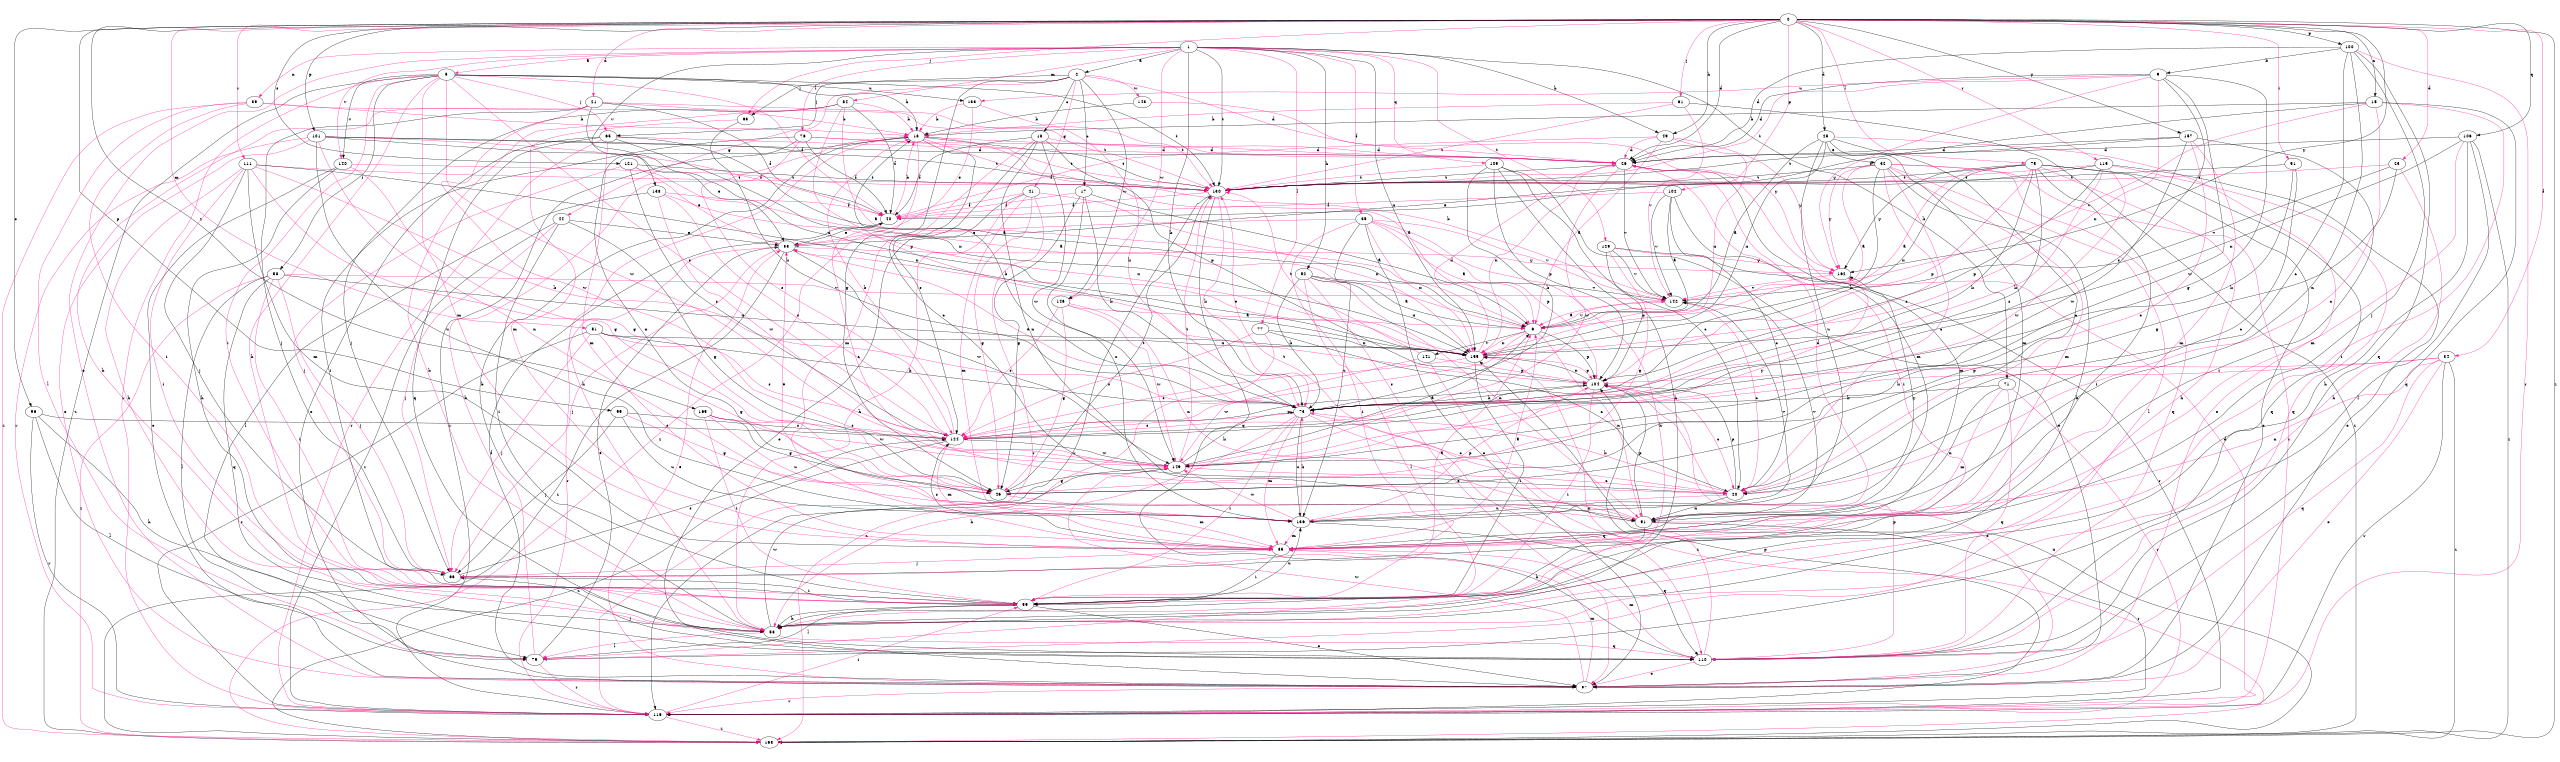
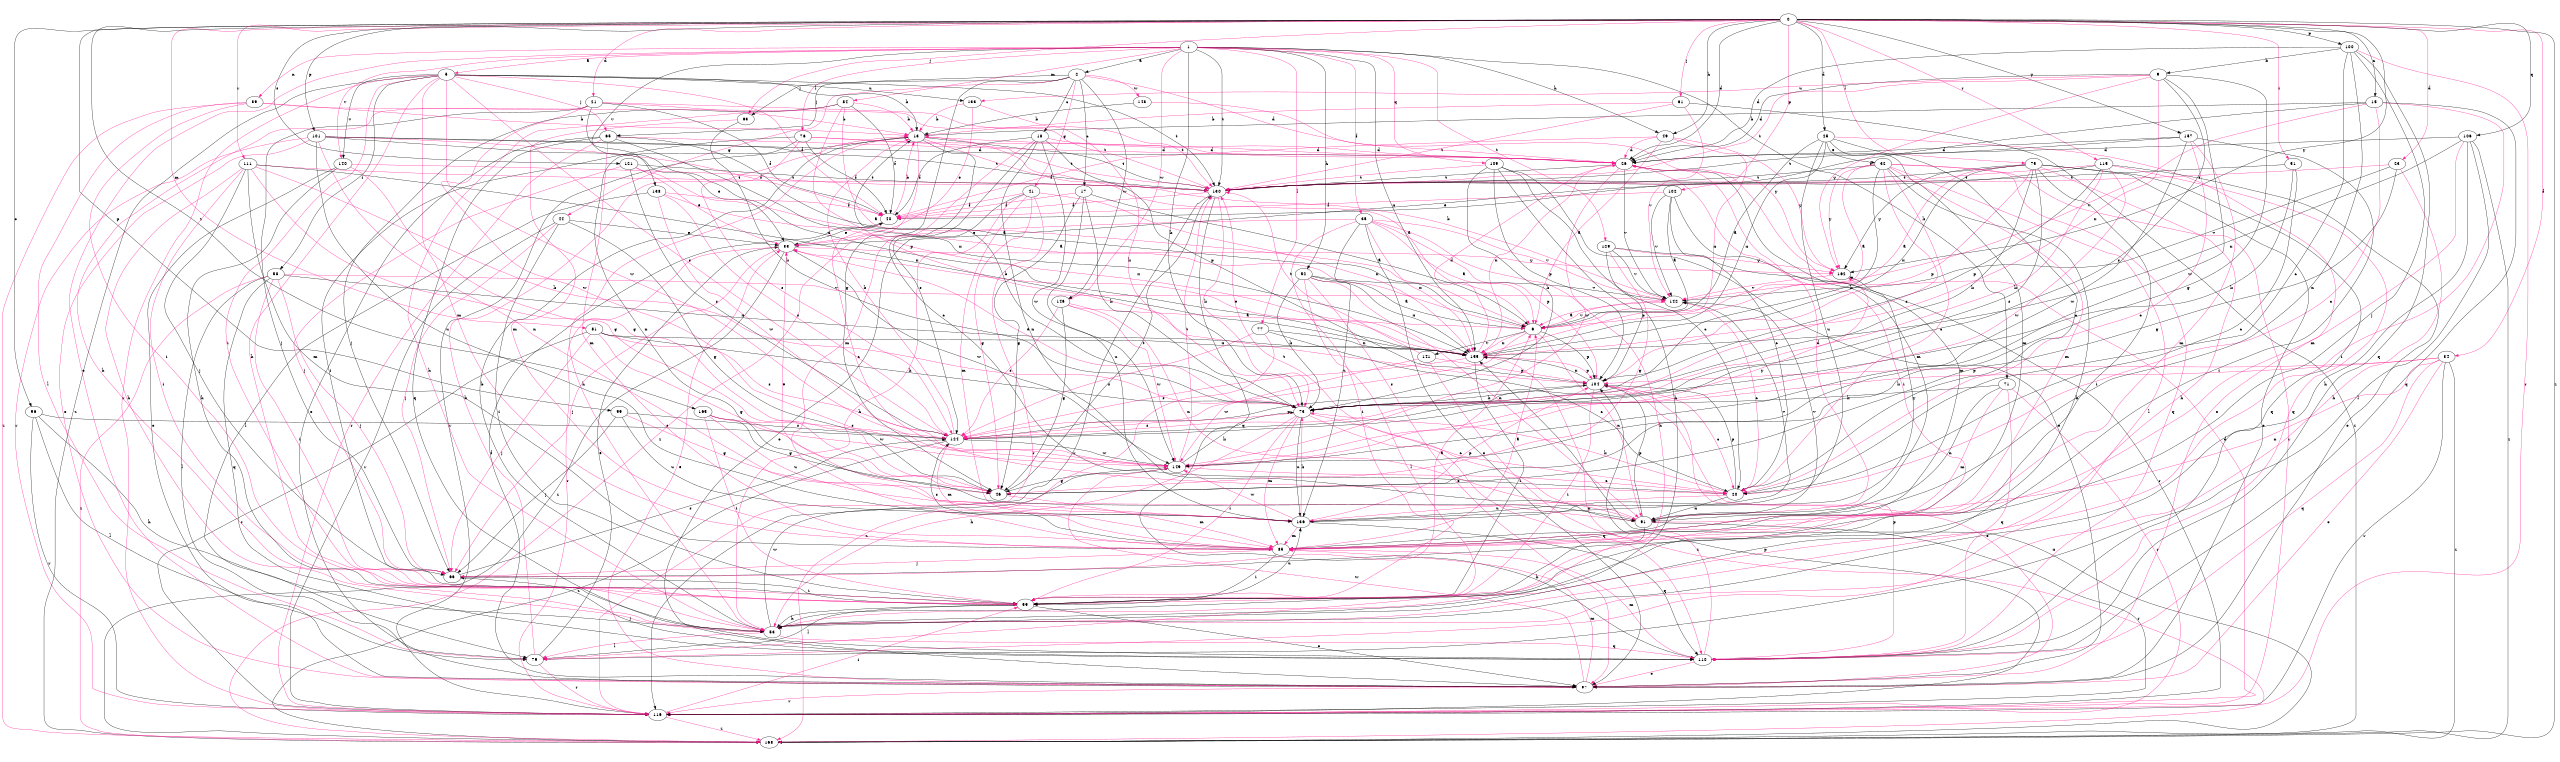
edge "146" -> "46": color deeppink -> black
edge "149" -> "6": removed, label "a"
